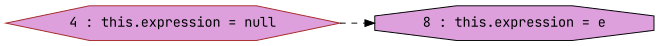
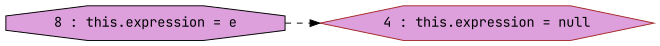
edge "4 : this.expression = null" -> "8 : this.expression = e": reversed
